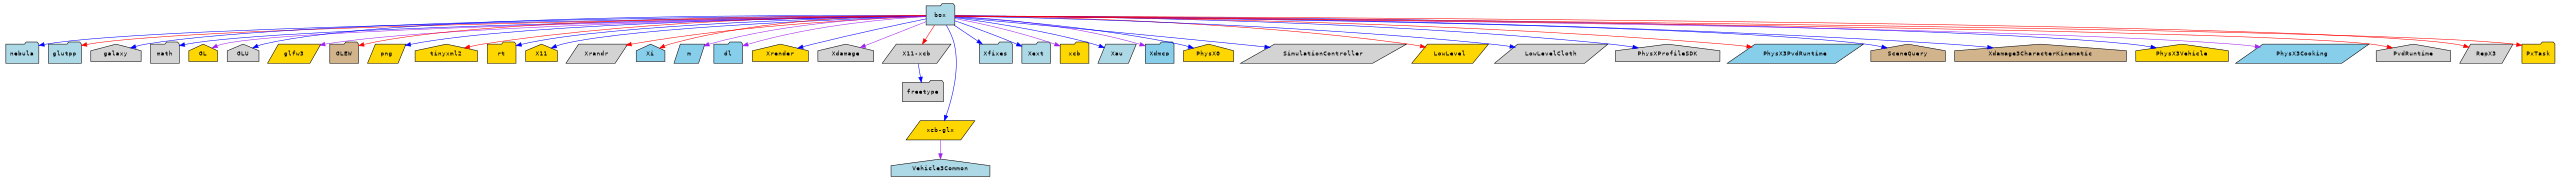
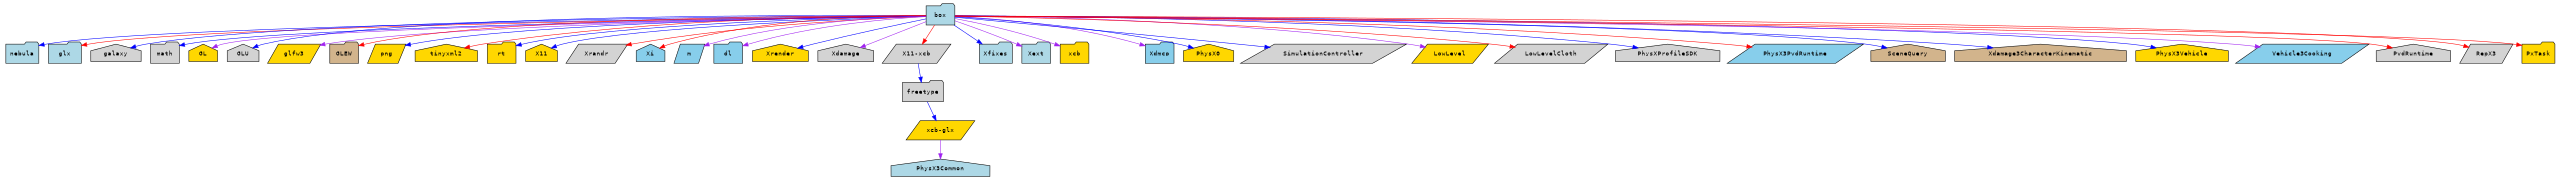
edge "box" -> "LowLevel": color red -> purple
edge "box" -> "LowLevelCloth": color blue -> red
edge "box" -> "Xext": color blue -> purple
node "glutpp": label "glutpp" -> "glx"
node "Xau": removed
node "PhysX3Cooking": label "PhysX3Cooking" -> "Vehicle3Cooking"
edge "box" -> "xcb-glx": now "freetype" -> "xcb-glx"
node "Vehicle3Common": label "Vehicle3Common" -> "PhysX3Common"
